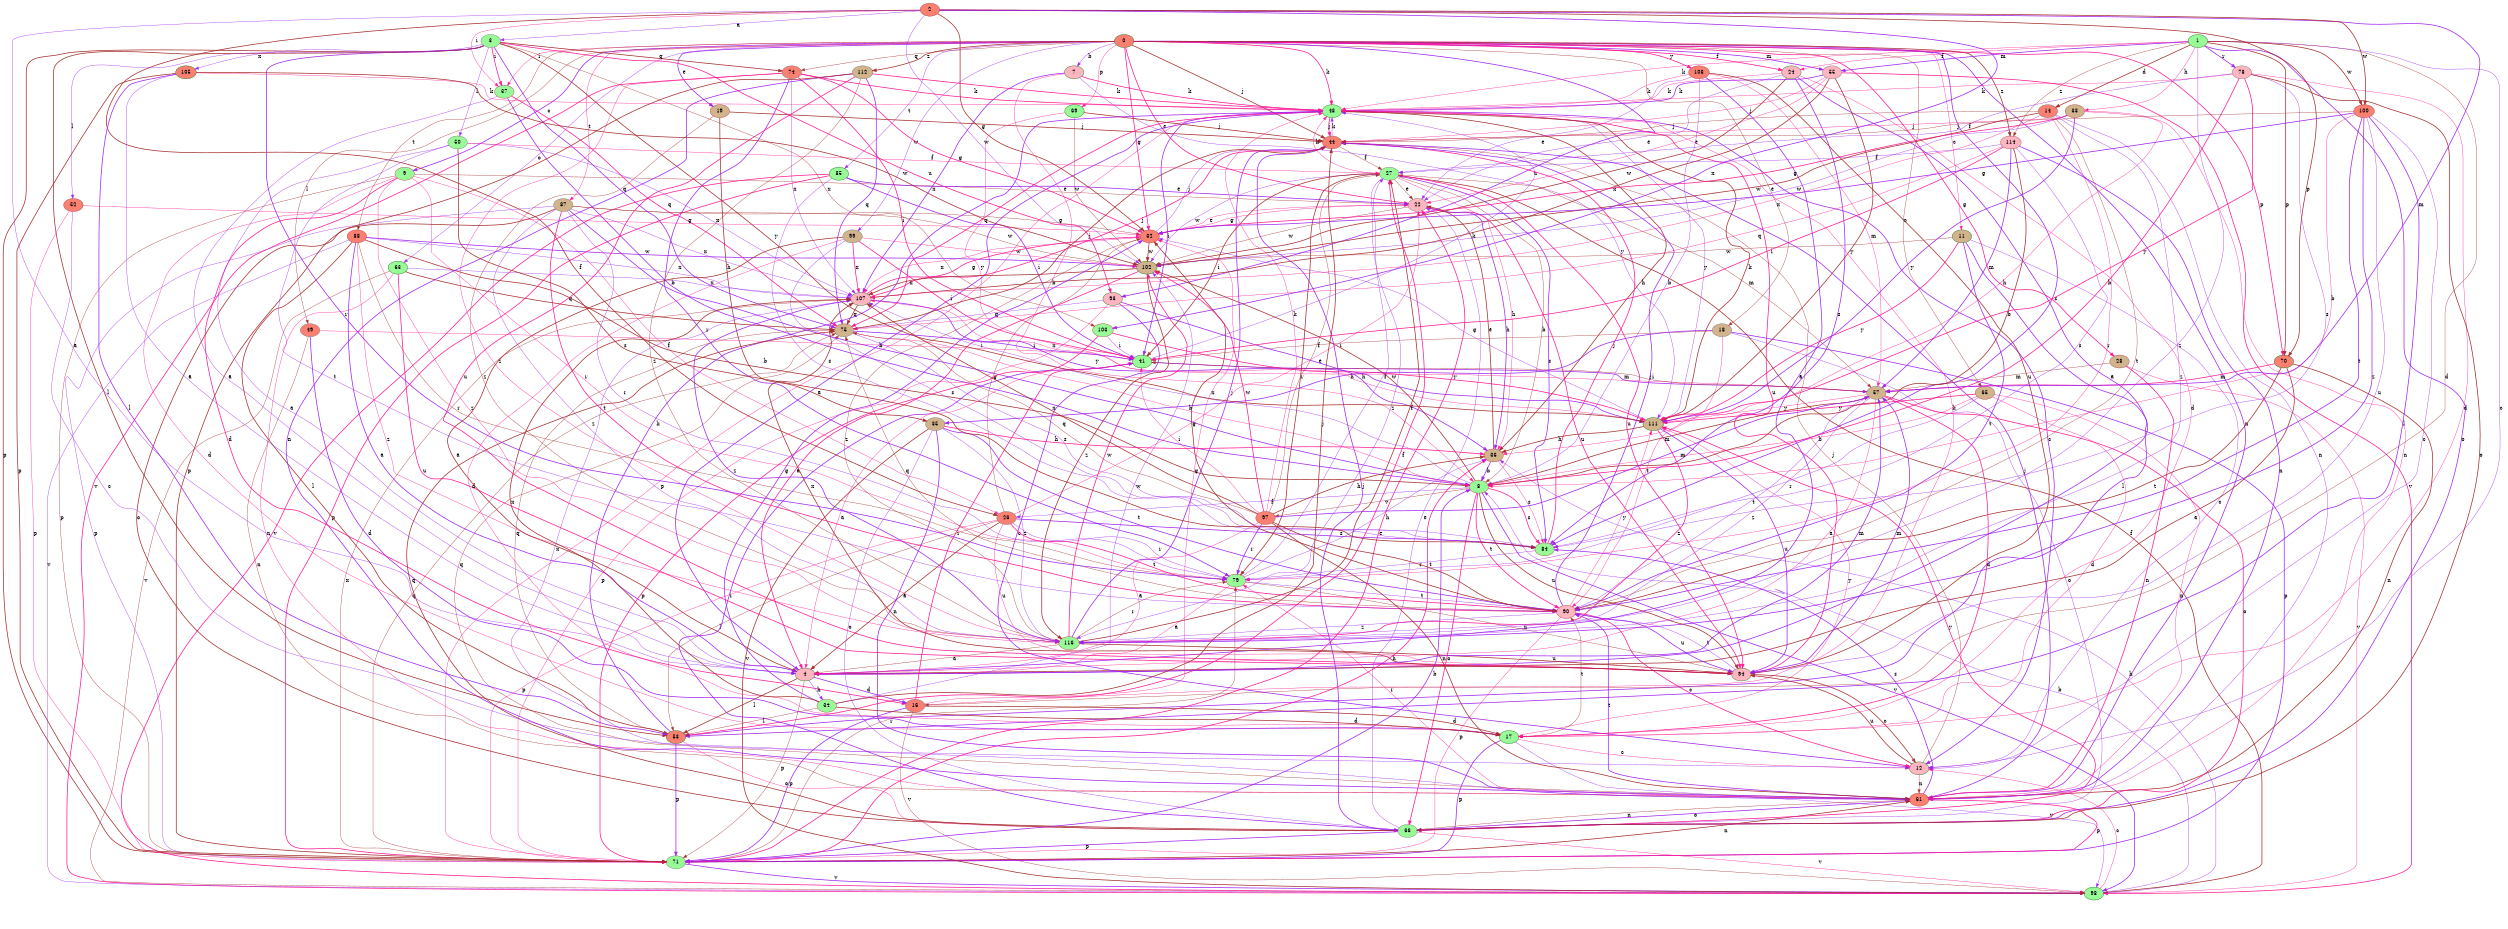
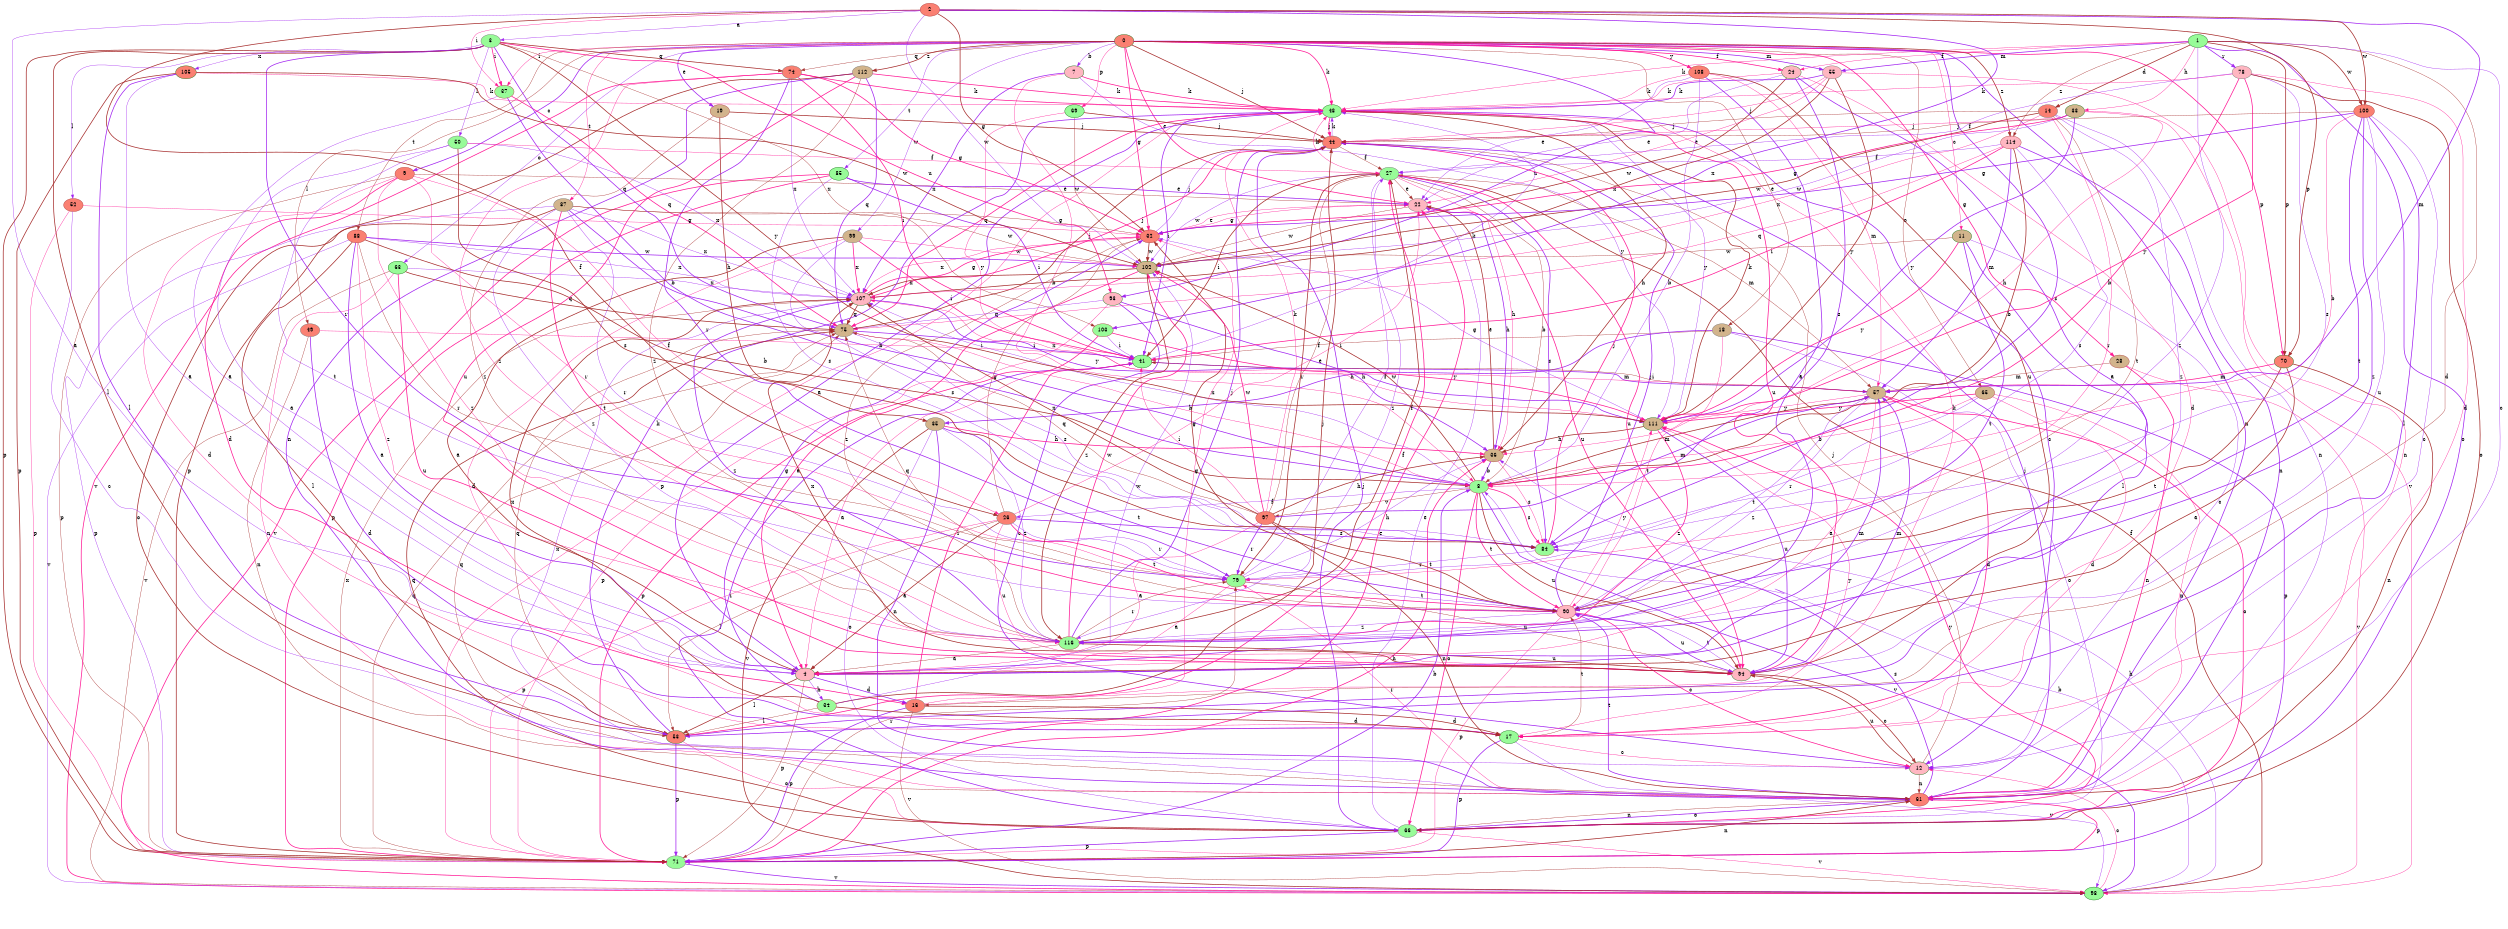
node "33": color brown -> darkgreen
node "9": fillcolor palegreen -> salmon
edge "55" -> "98": style bold -> solid
